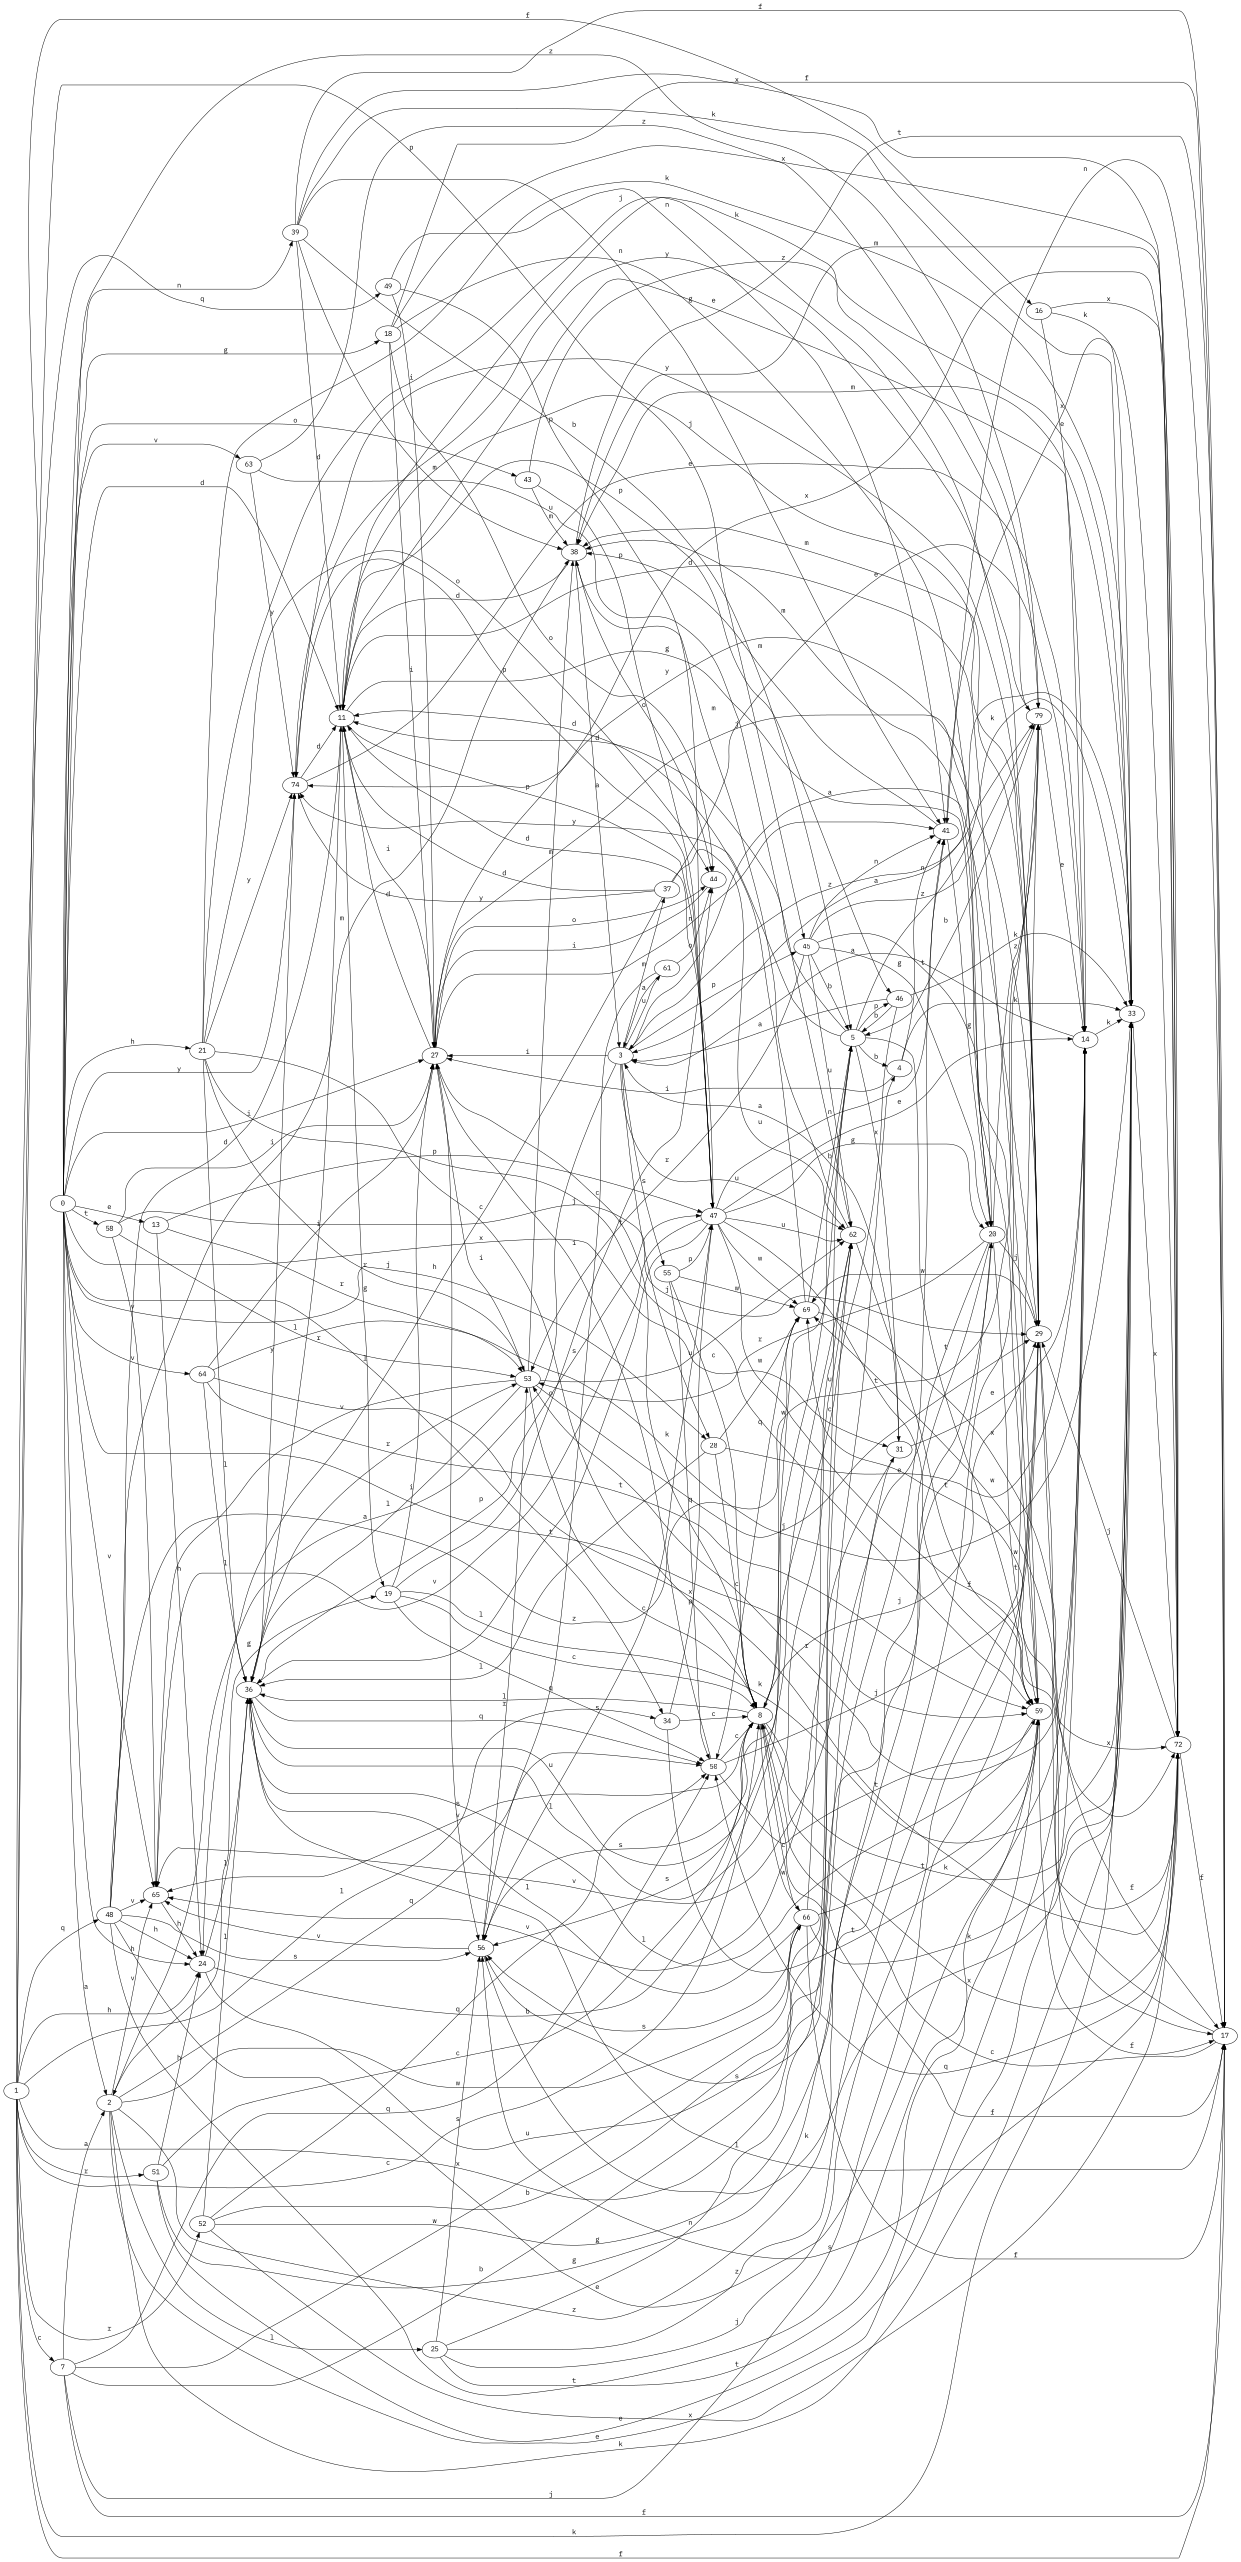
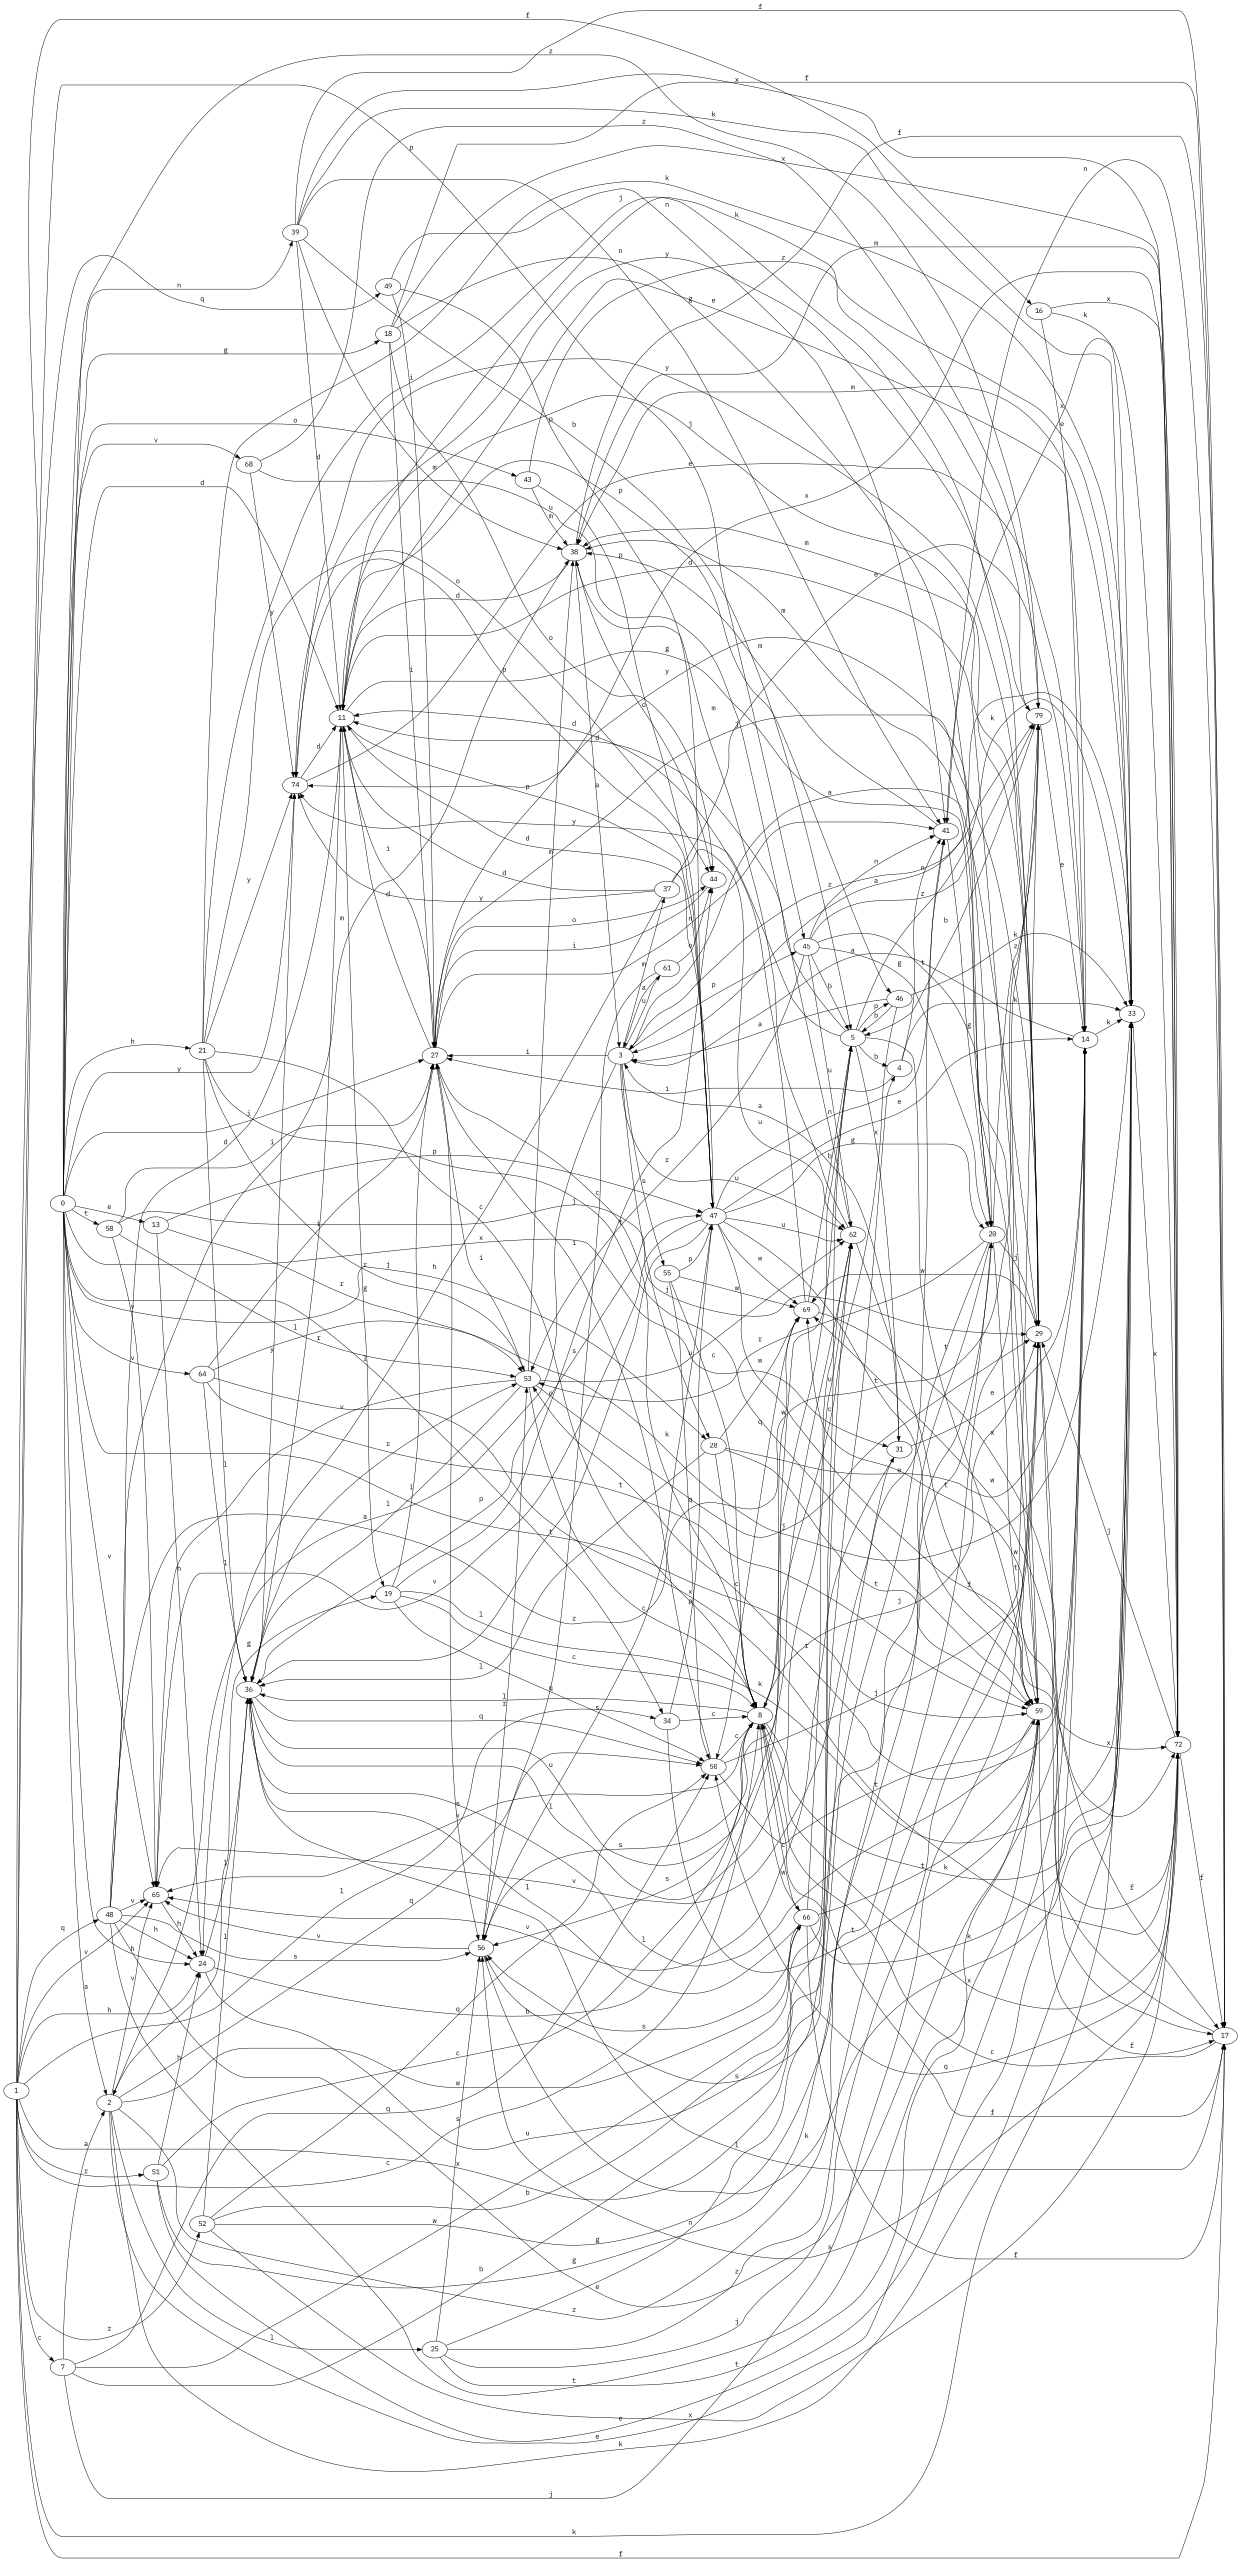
edge "38" -> "17": label "t" -> "f"
node "63": label "63" -> "68"
edge "28" -> "59": added, label "t"
edge "1" -> "65": added, label "v"
edge "7" -> "17": removed, label "f"
